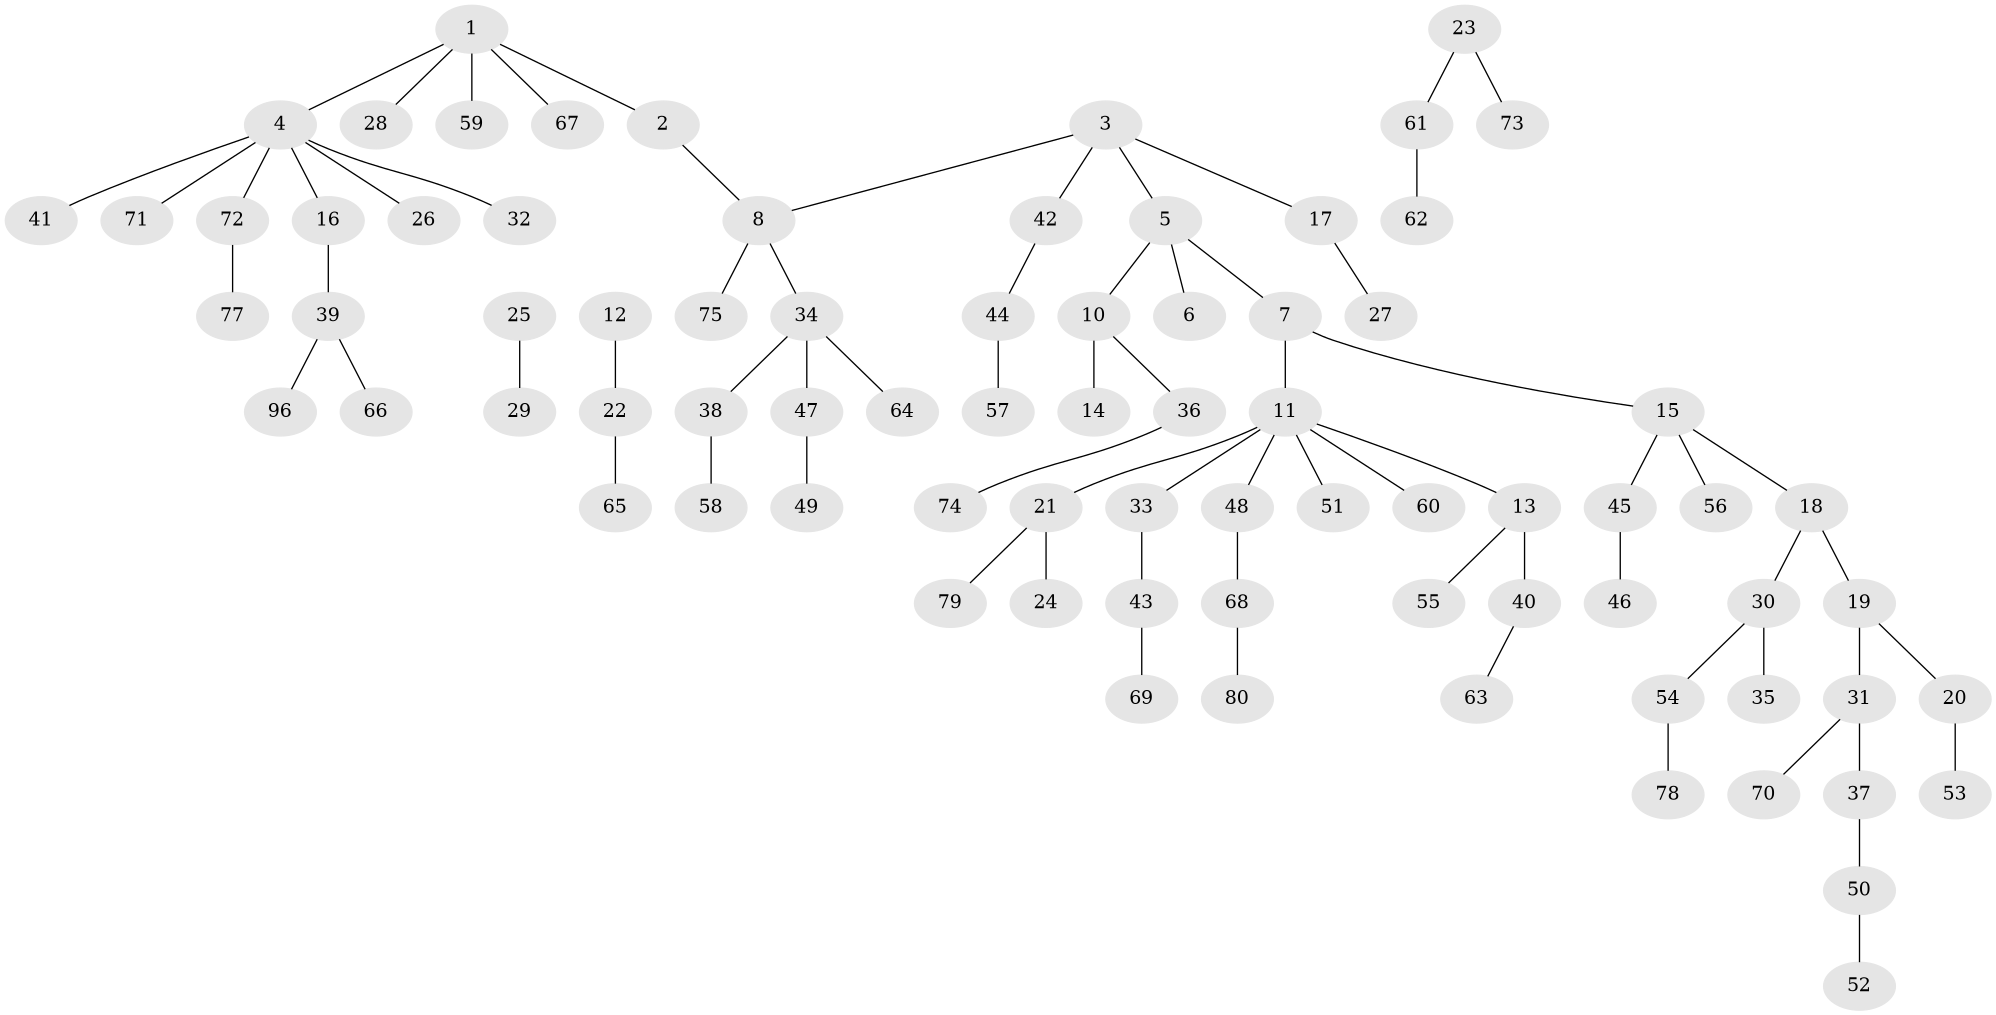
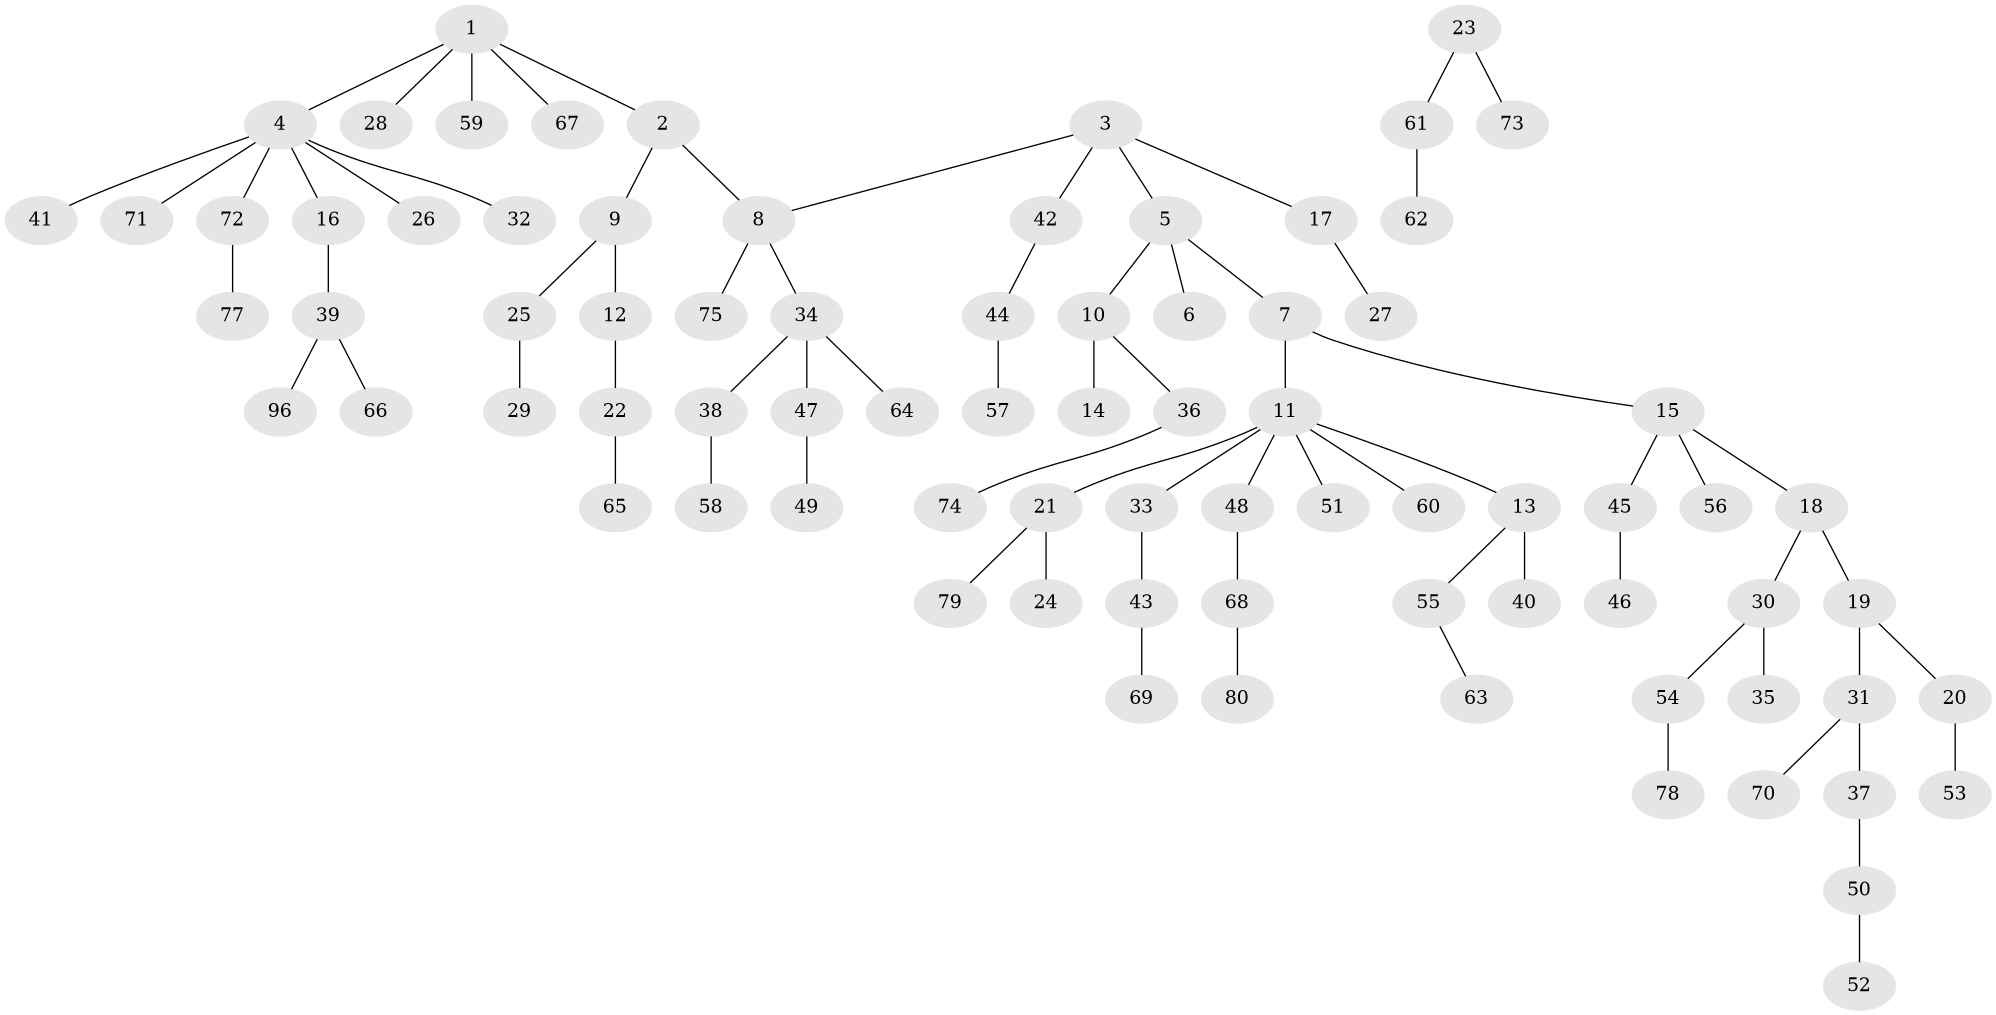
node "9": added
edge "40" -- "63": now "55" -- "63"
